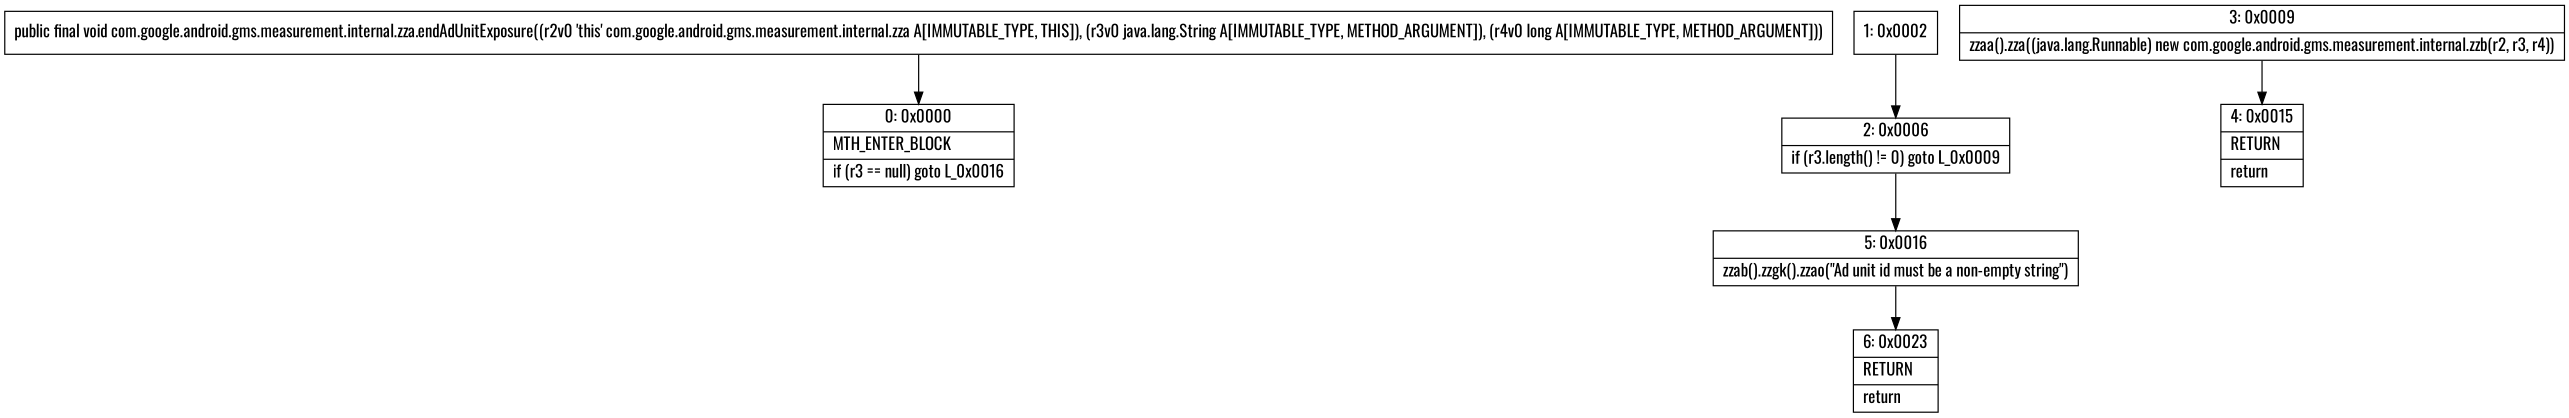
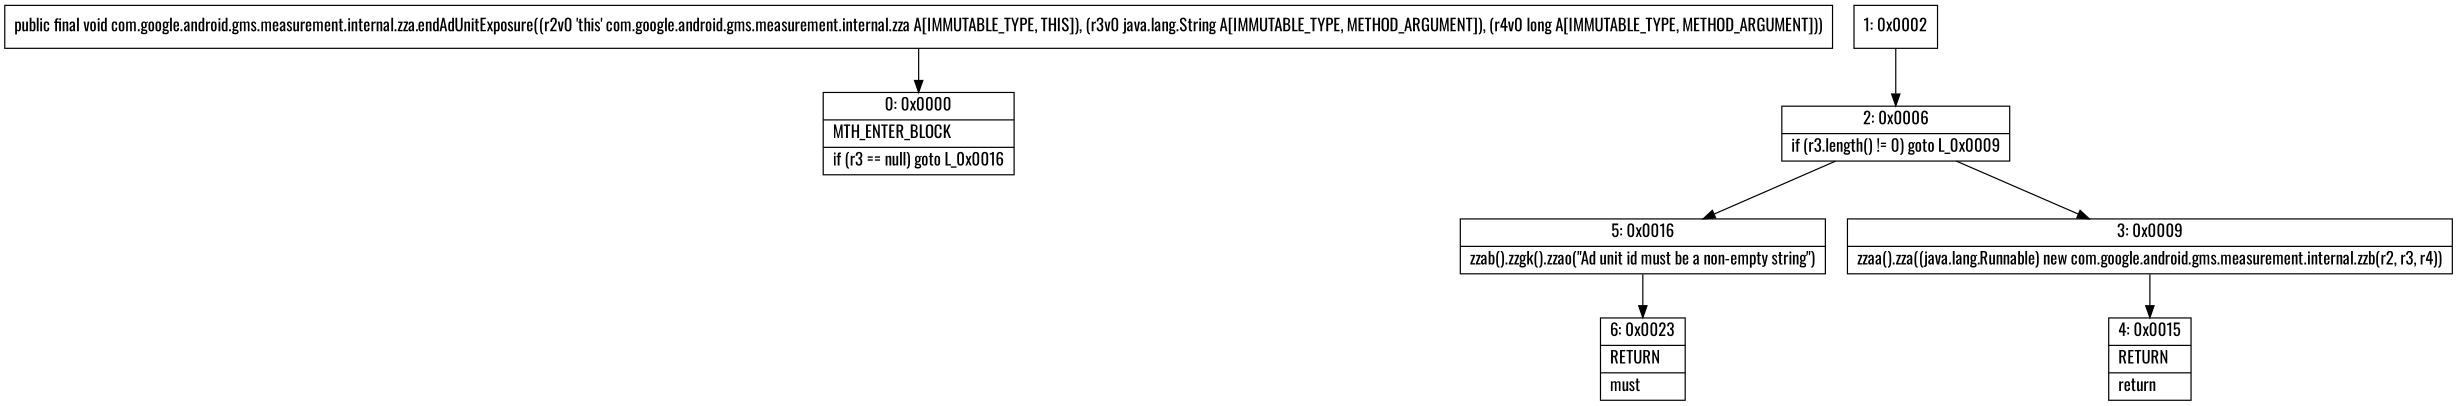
edge "2: 0x0006" -> "3: 0x0009": added
node "6: 0x0023": text "return" -> "must"
